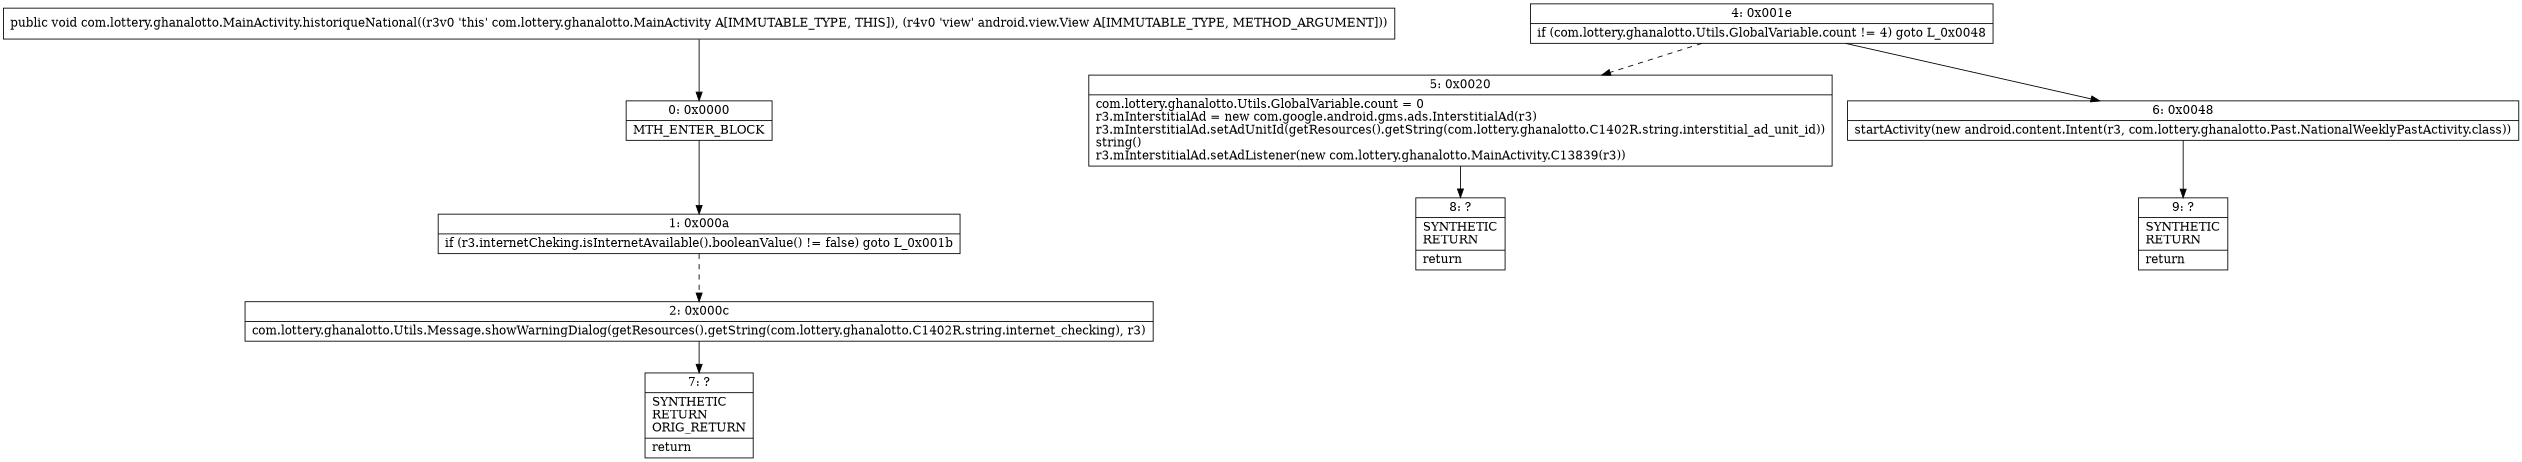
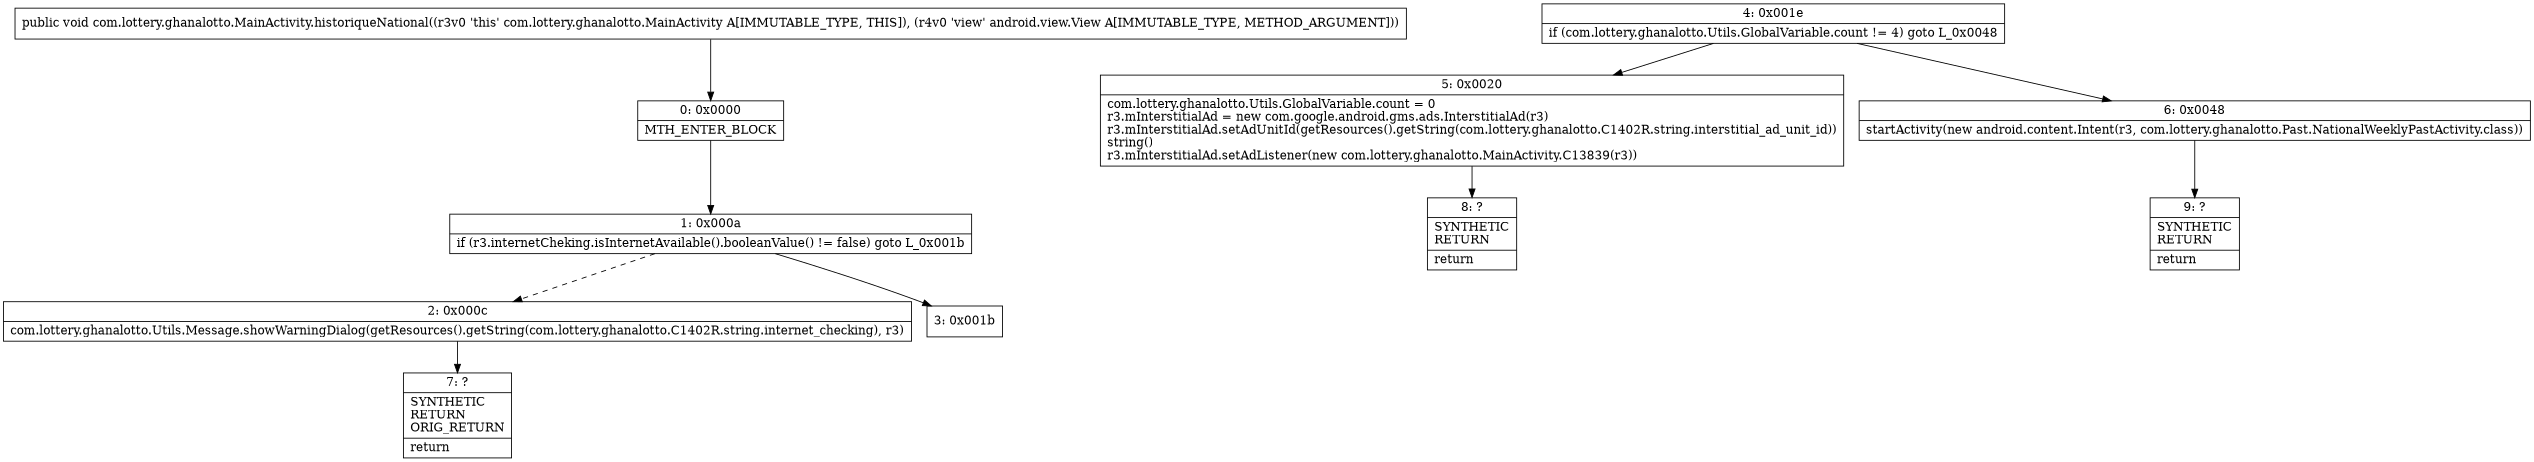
edge "4: 0x001e" -> "5: 0x0020": style dashed -> solid
node "3: 0x001b": added
